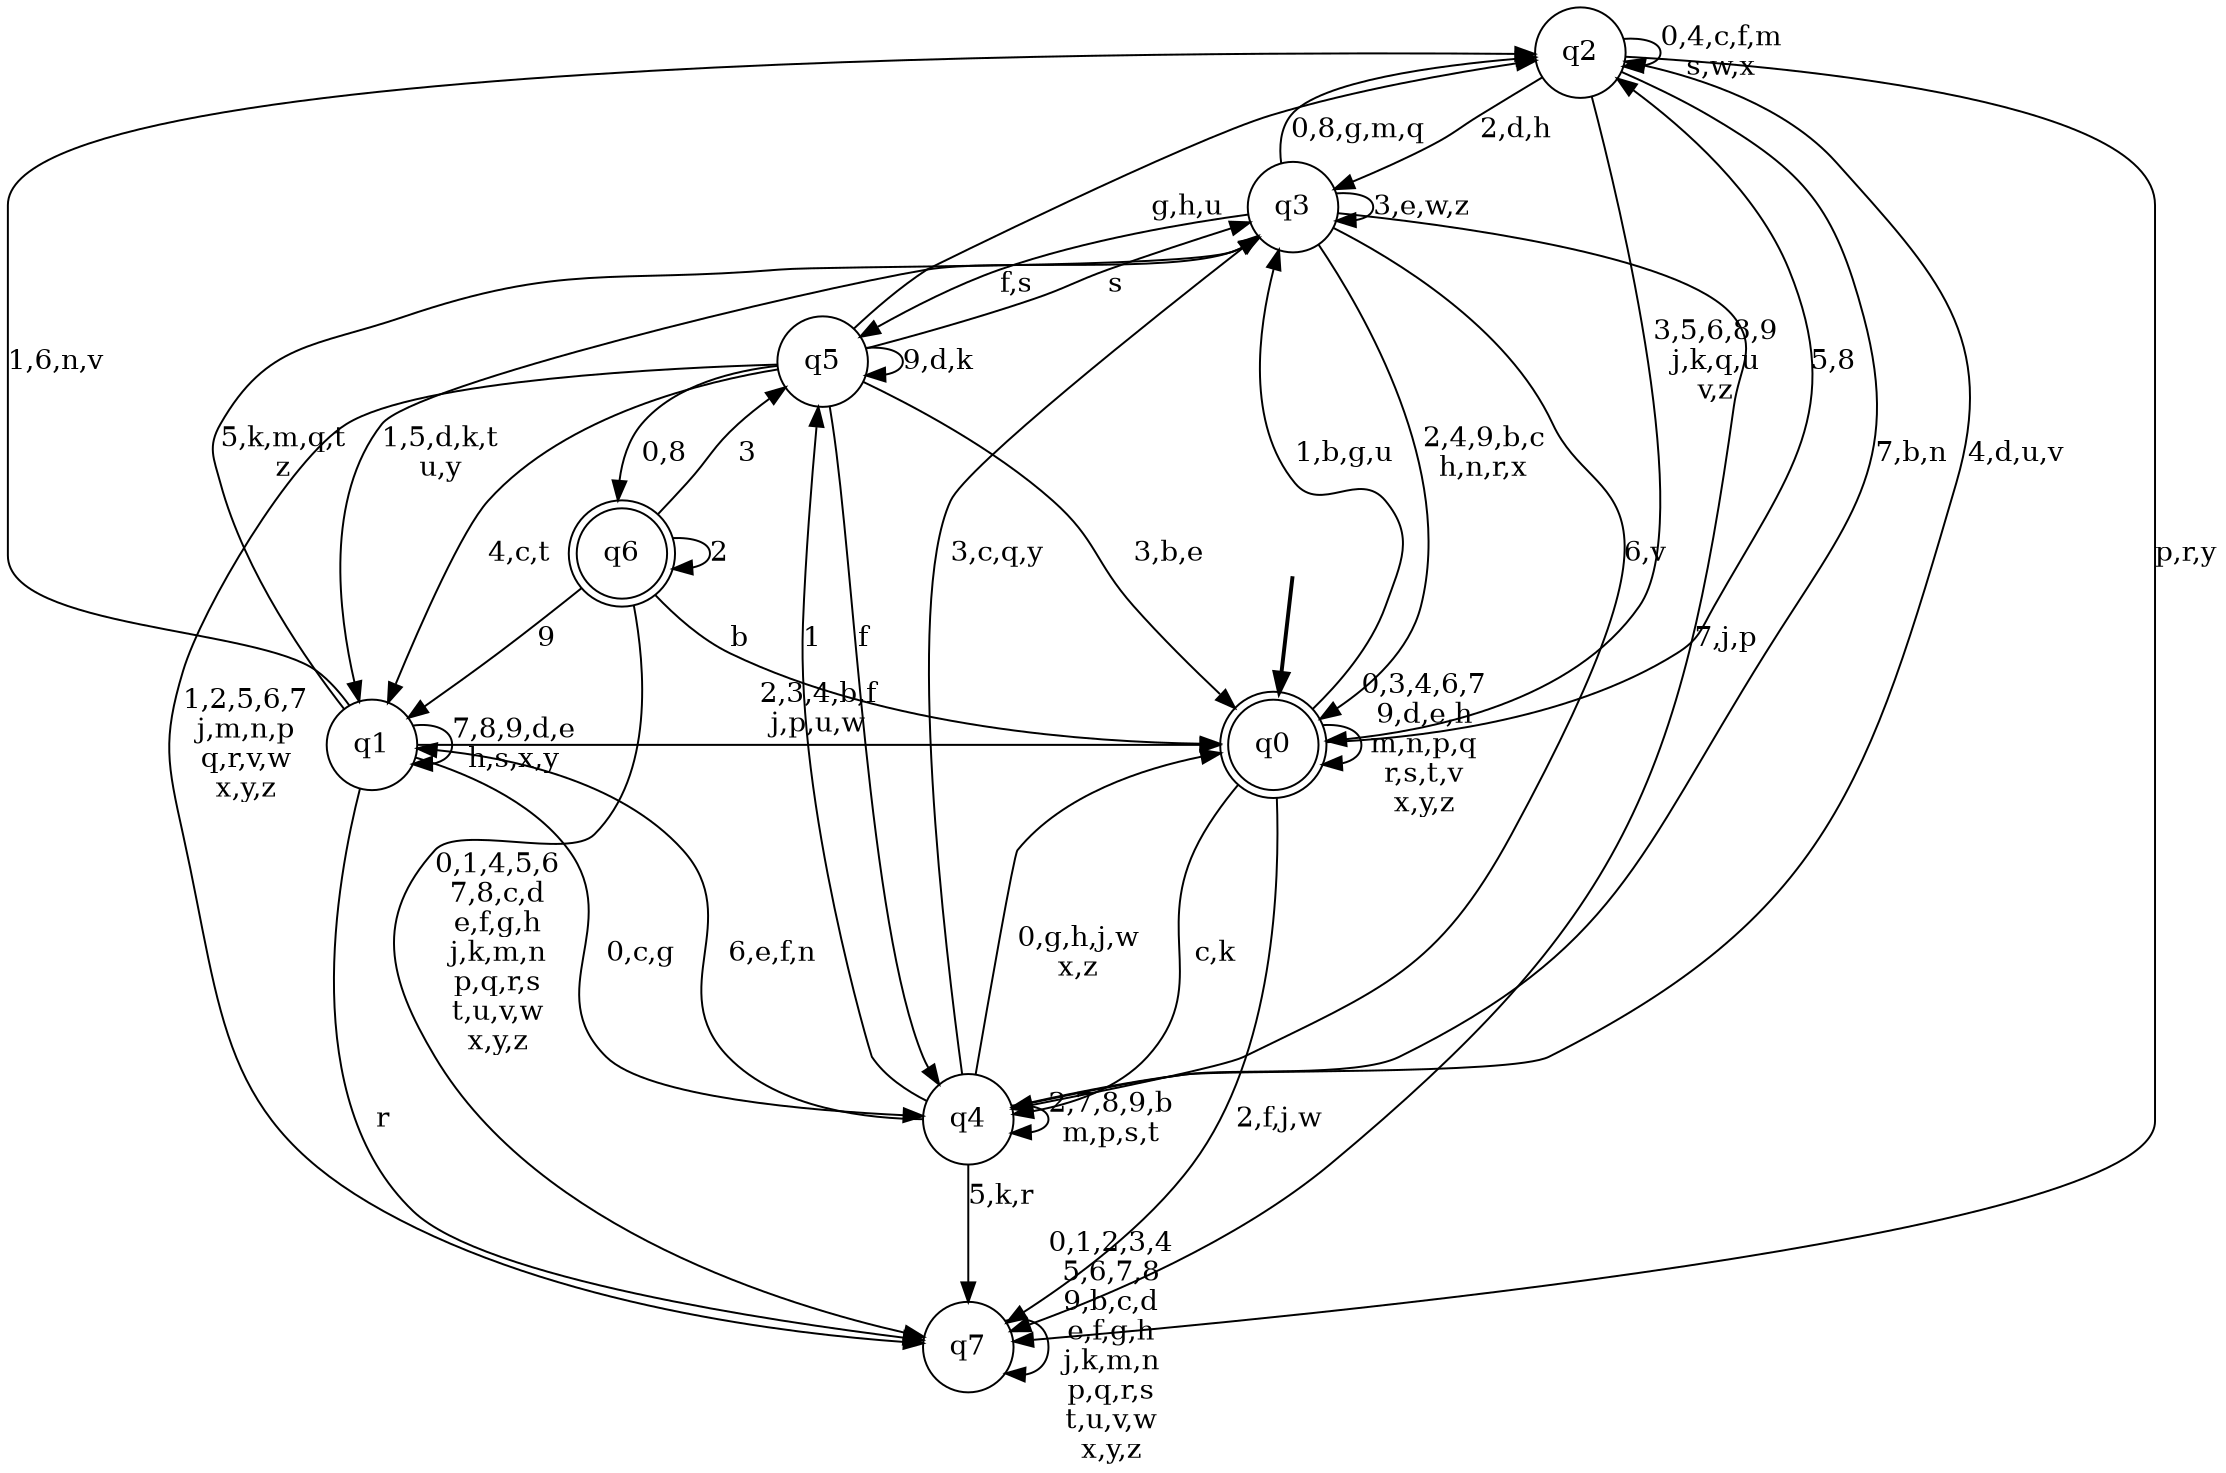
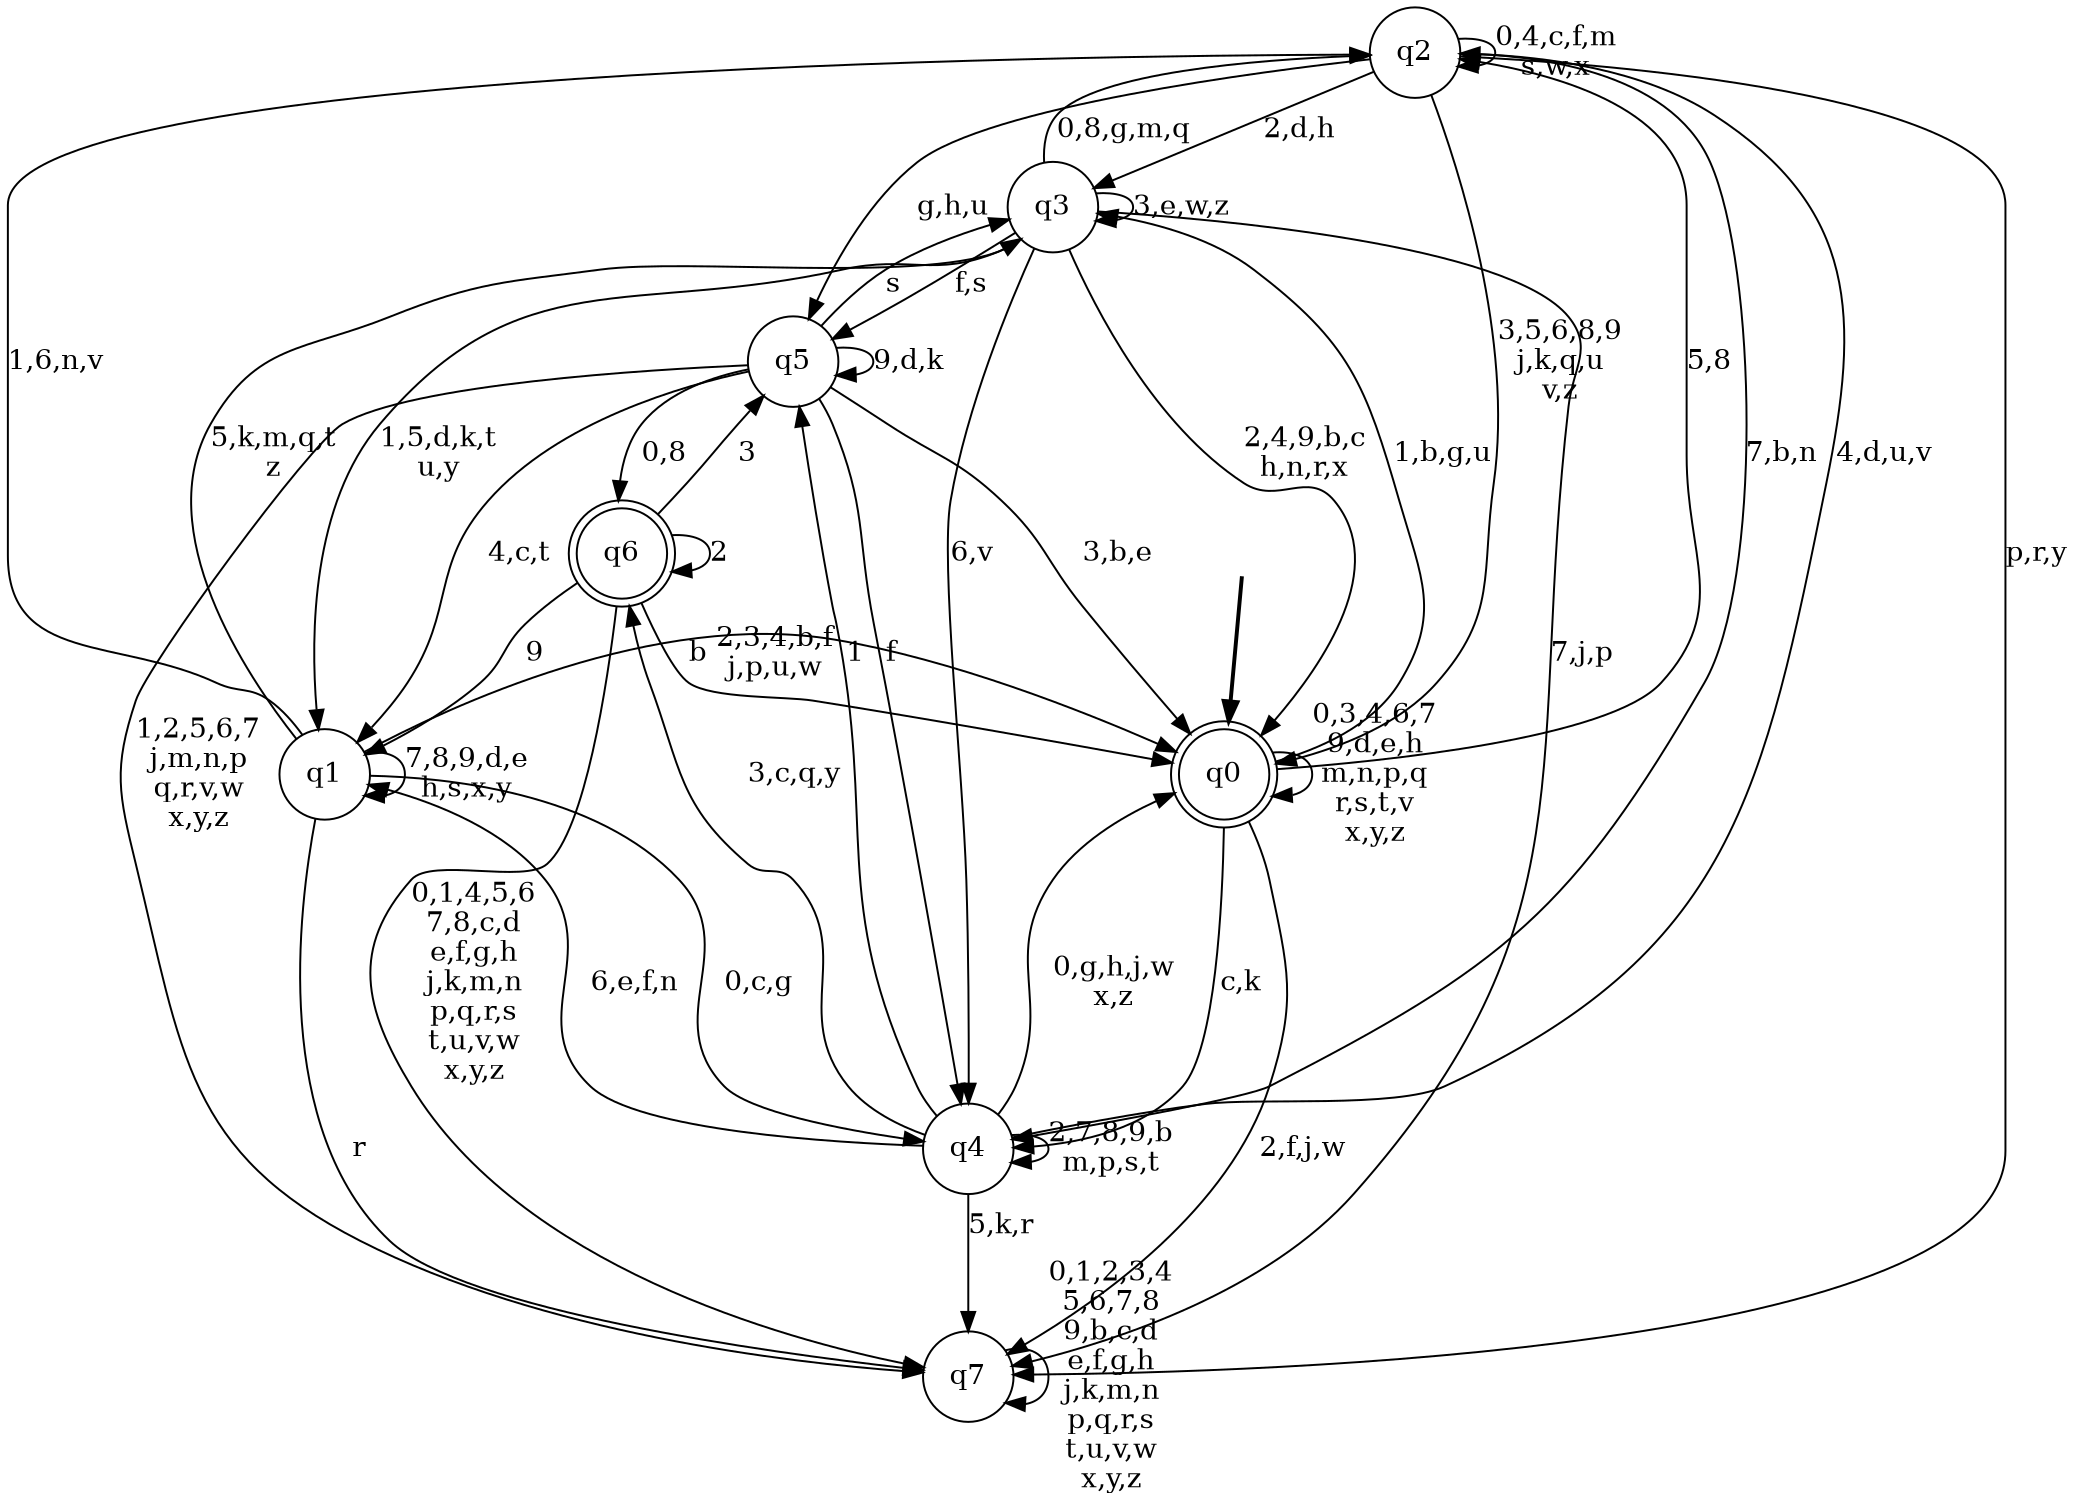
edge "q5" -> "q2": reversed
edge "q4" -> "q3": now "q4" -> "q6"
